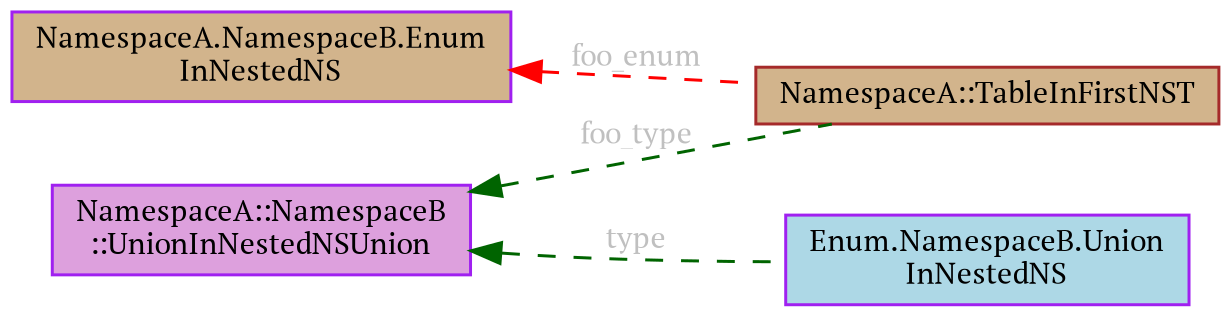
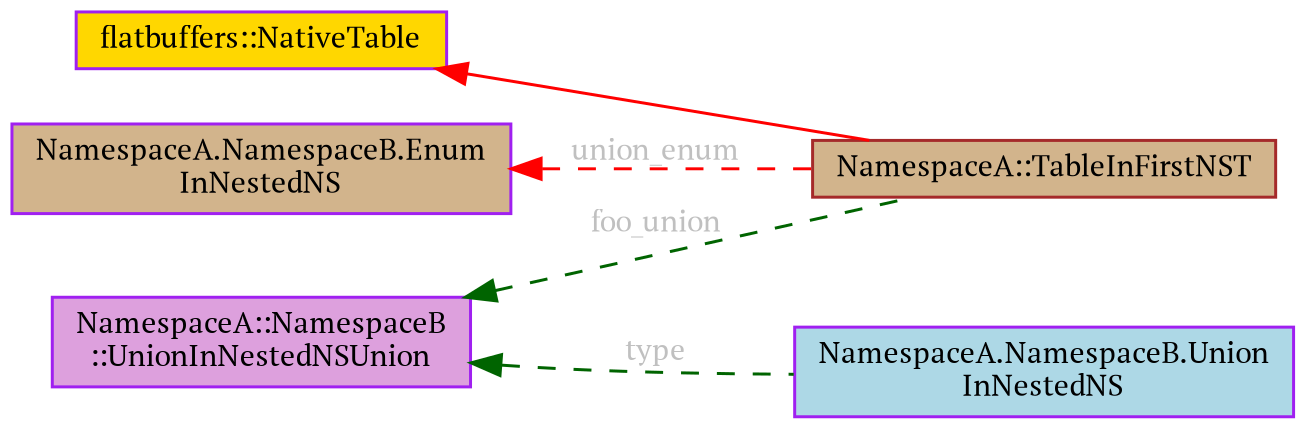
node "flatbuffers::NativeTable": added
edge "NamespaceA::TableInFirstNST" -> "NamespaceA.NamespaceB.Enum InNestedNS": label " foo_enum" -> " union_enum"
edge "NamespaceA::TableInFirstNST" -> "NamespaceA::NamespaceB ::UnionInNestedNSUnion": label " foo_type" -> " foo_union"
node "Enum.NamespaceB.Union InNestedNS": label "Enum.NamespaceB.Union InNestedNS" -> "NamespaceA.NamespaceB.Union InNestedNS"
